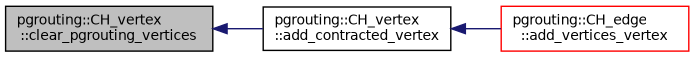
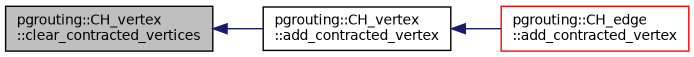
node "pgrouting::CH_vertex ::clear_pgrouting_vertices": label "pgrouting::CH_vertex ::clear_pgrouting_vertices" -> "pgrouting::CH_vertex ::clear_contracted_vertices"
node "pgrouting::CH_edge ::add_vertices_vertex": label "pgrouting::CH_edge ::add_vertices_vertex" -> "pgrouting::CH_edge ::add_contracted_vertex"
